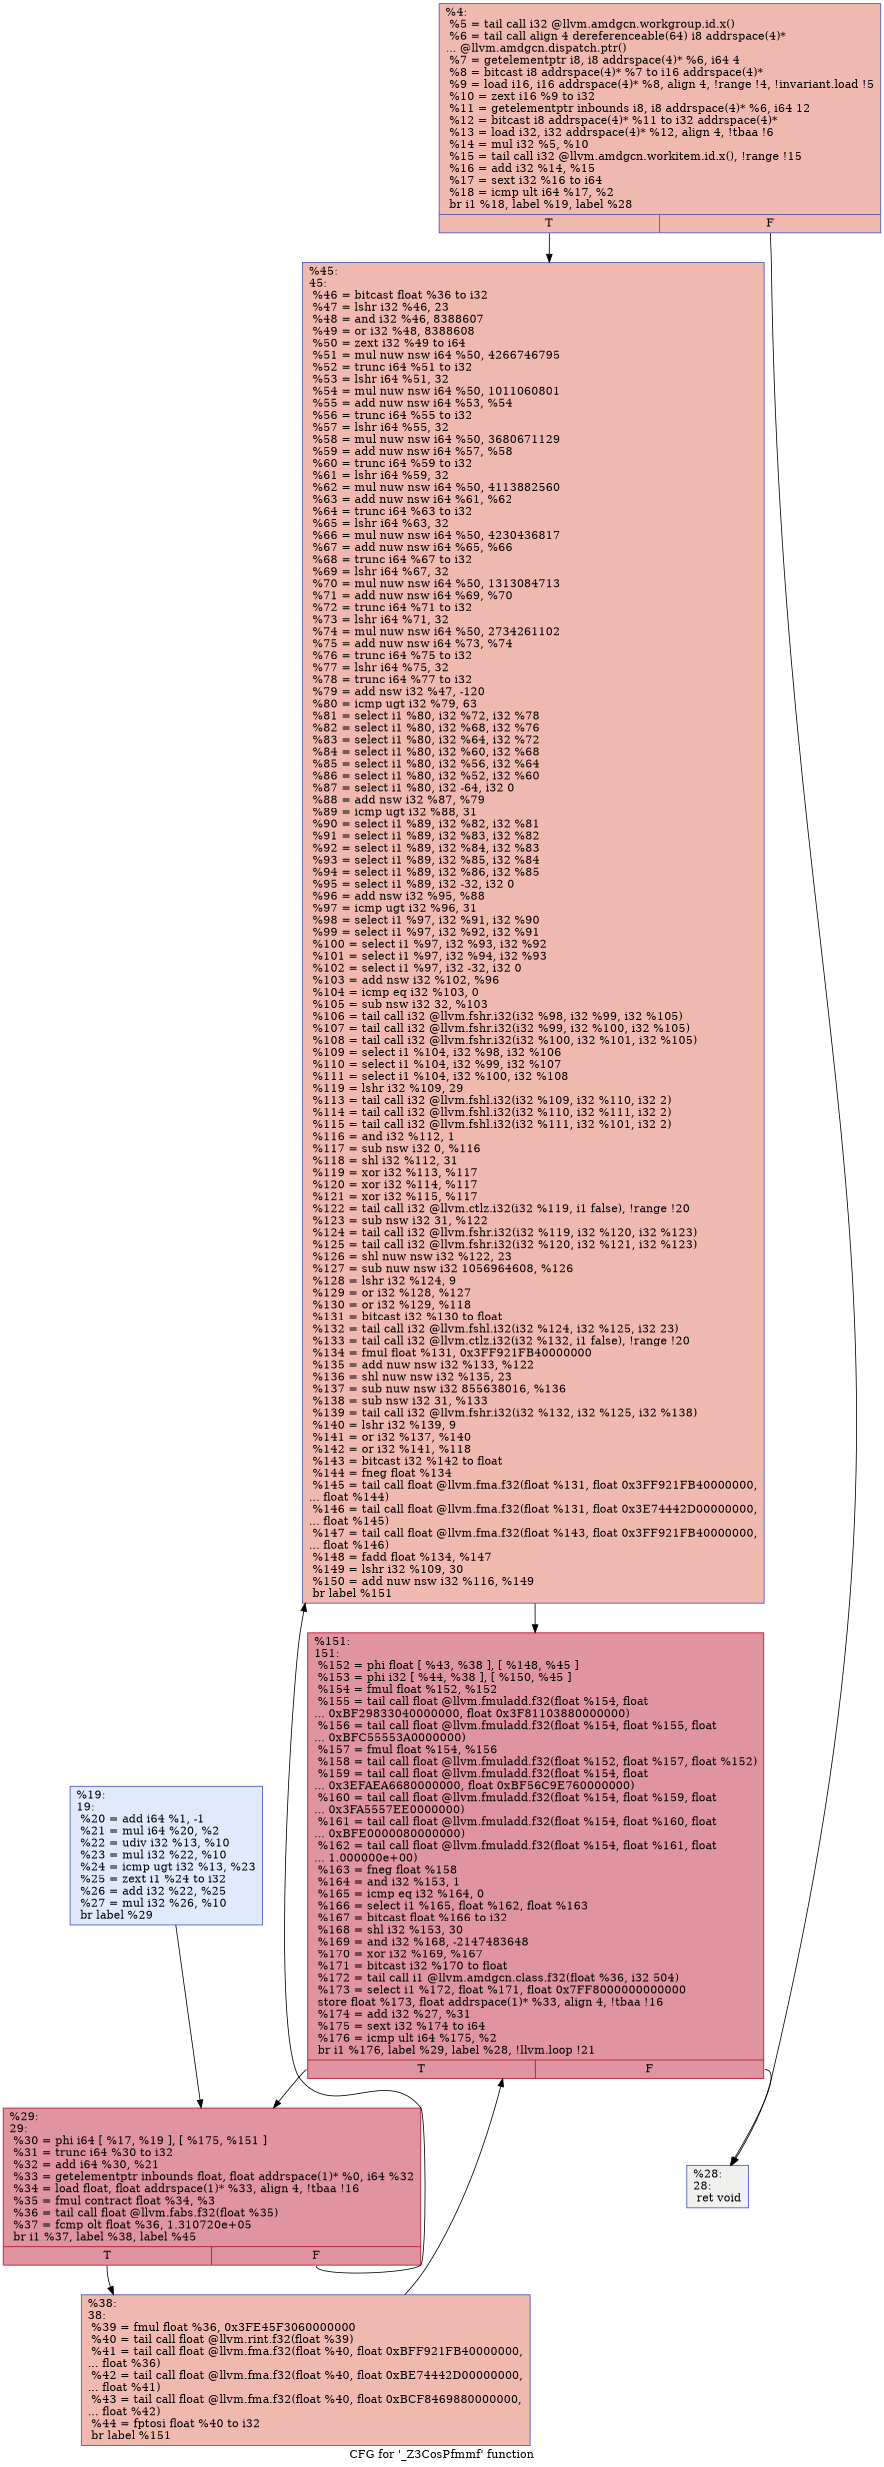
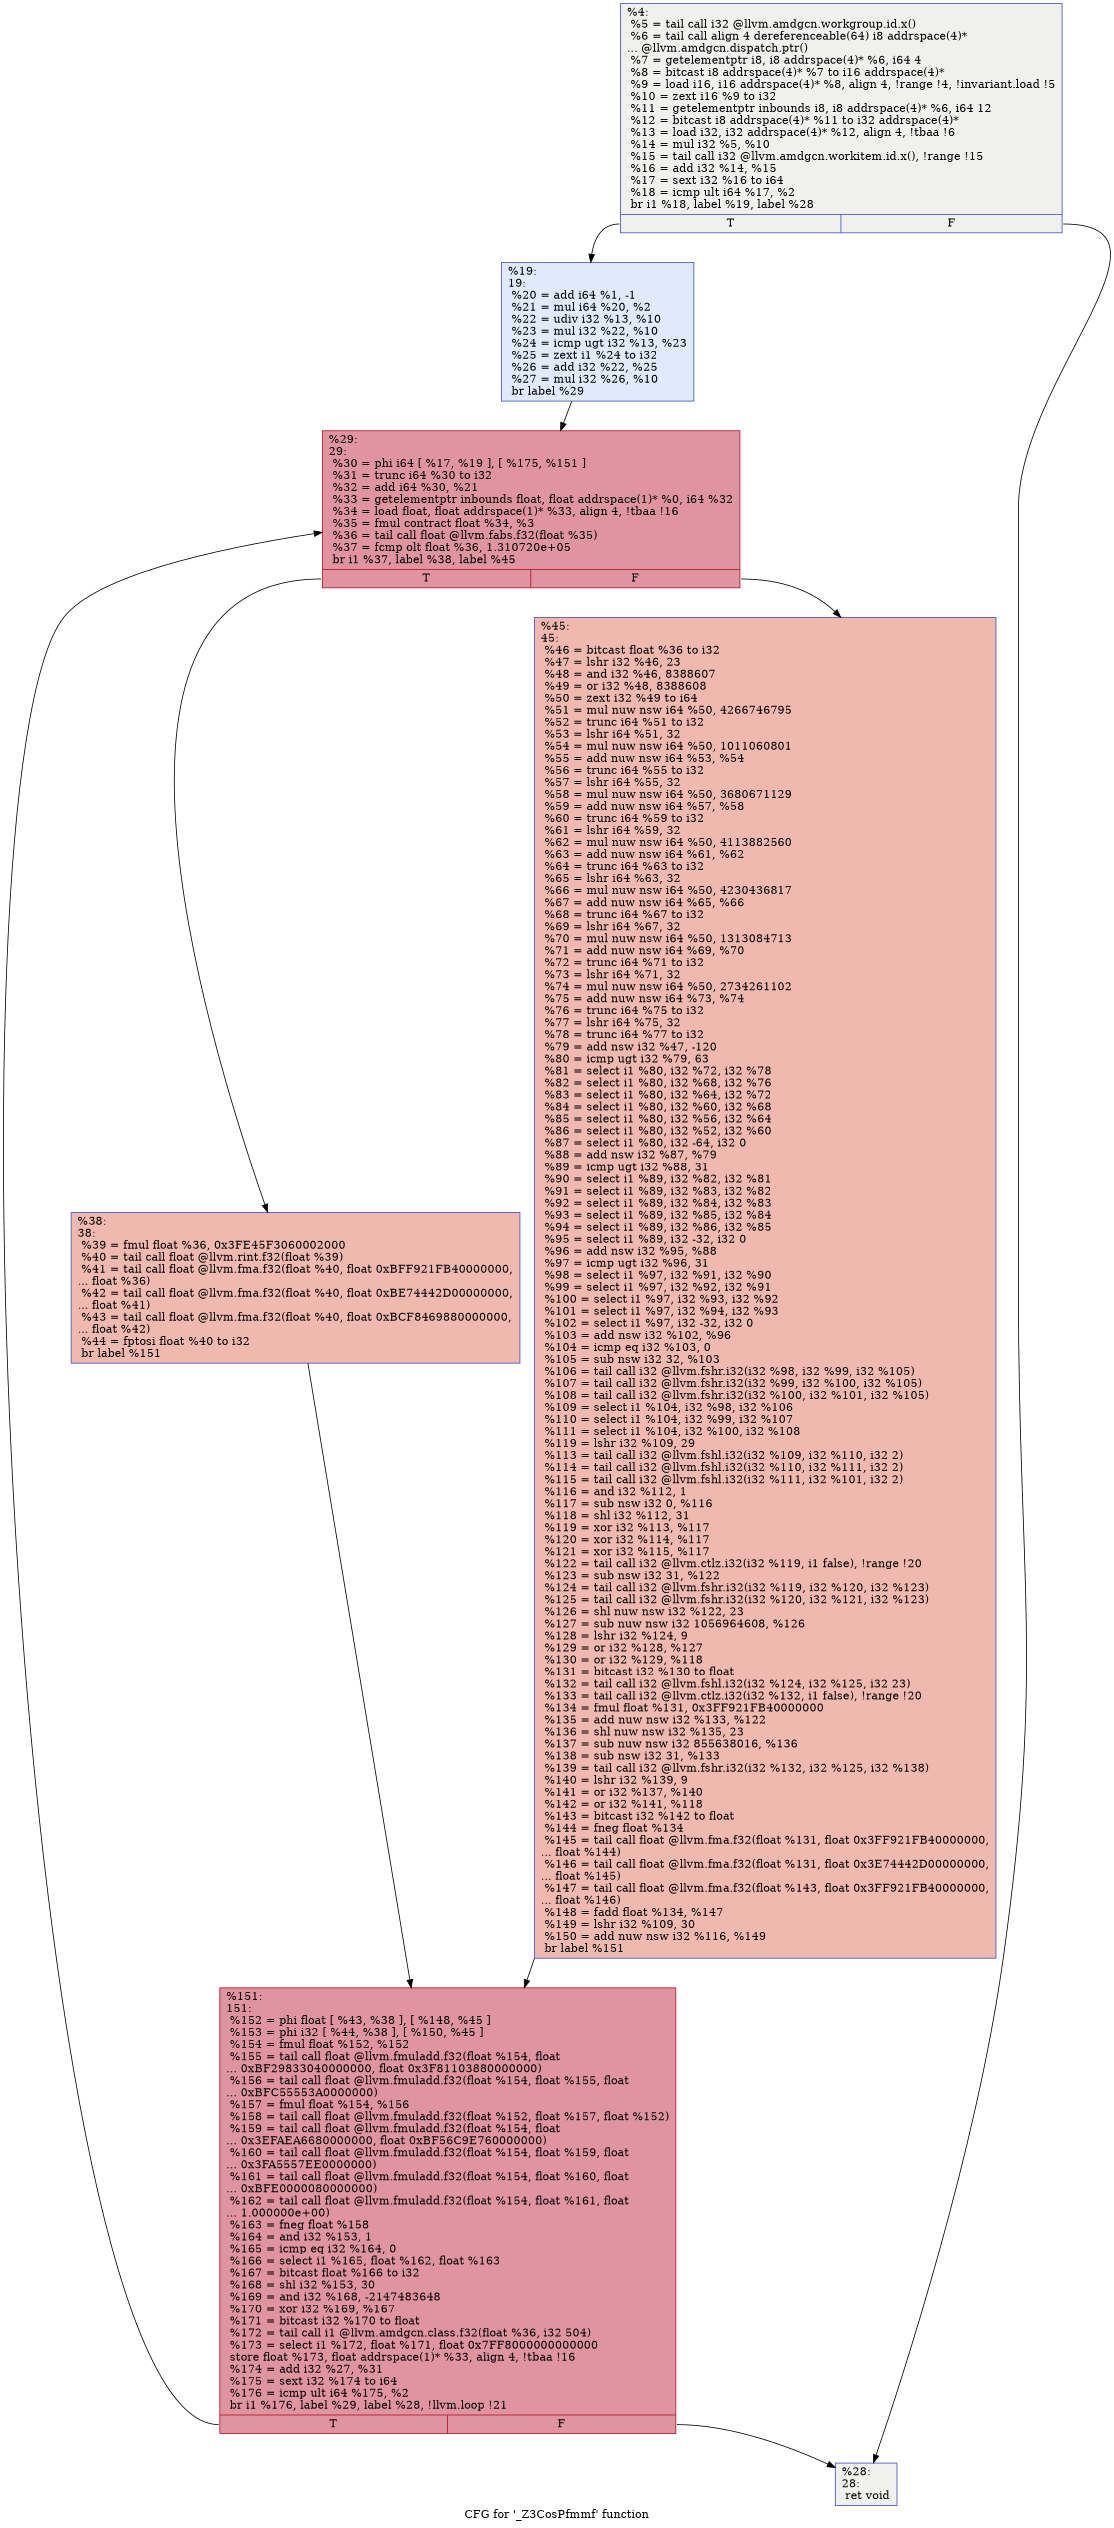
node "%4:": fillcolor #de614d70 -> #dedcdb70
edge "%4:" -> "%45:": now "%4:" -> "%19:"
node "%38:": text "%39 = fmul float %36, 0x3FE45F3060000000" -> "%39 = fmul float %36, 0x3FE45F3060002000"
